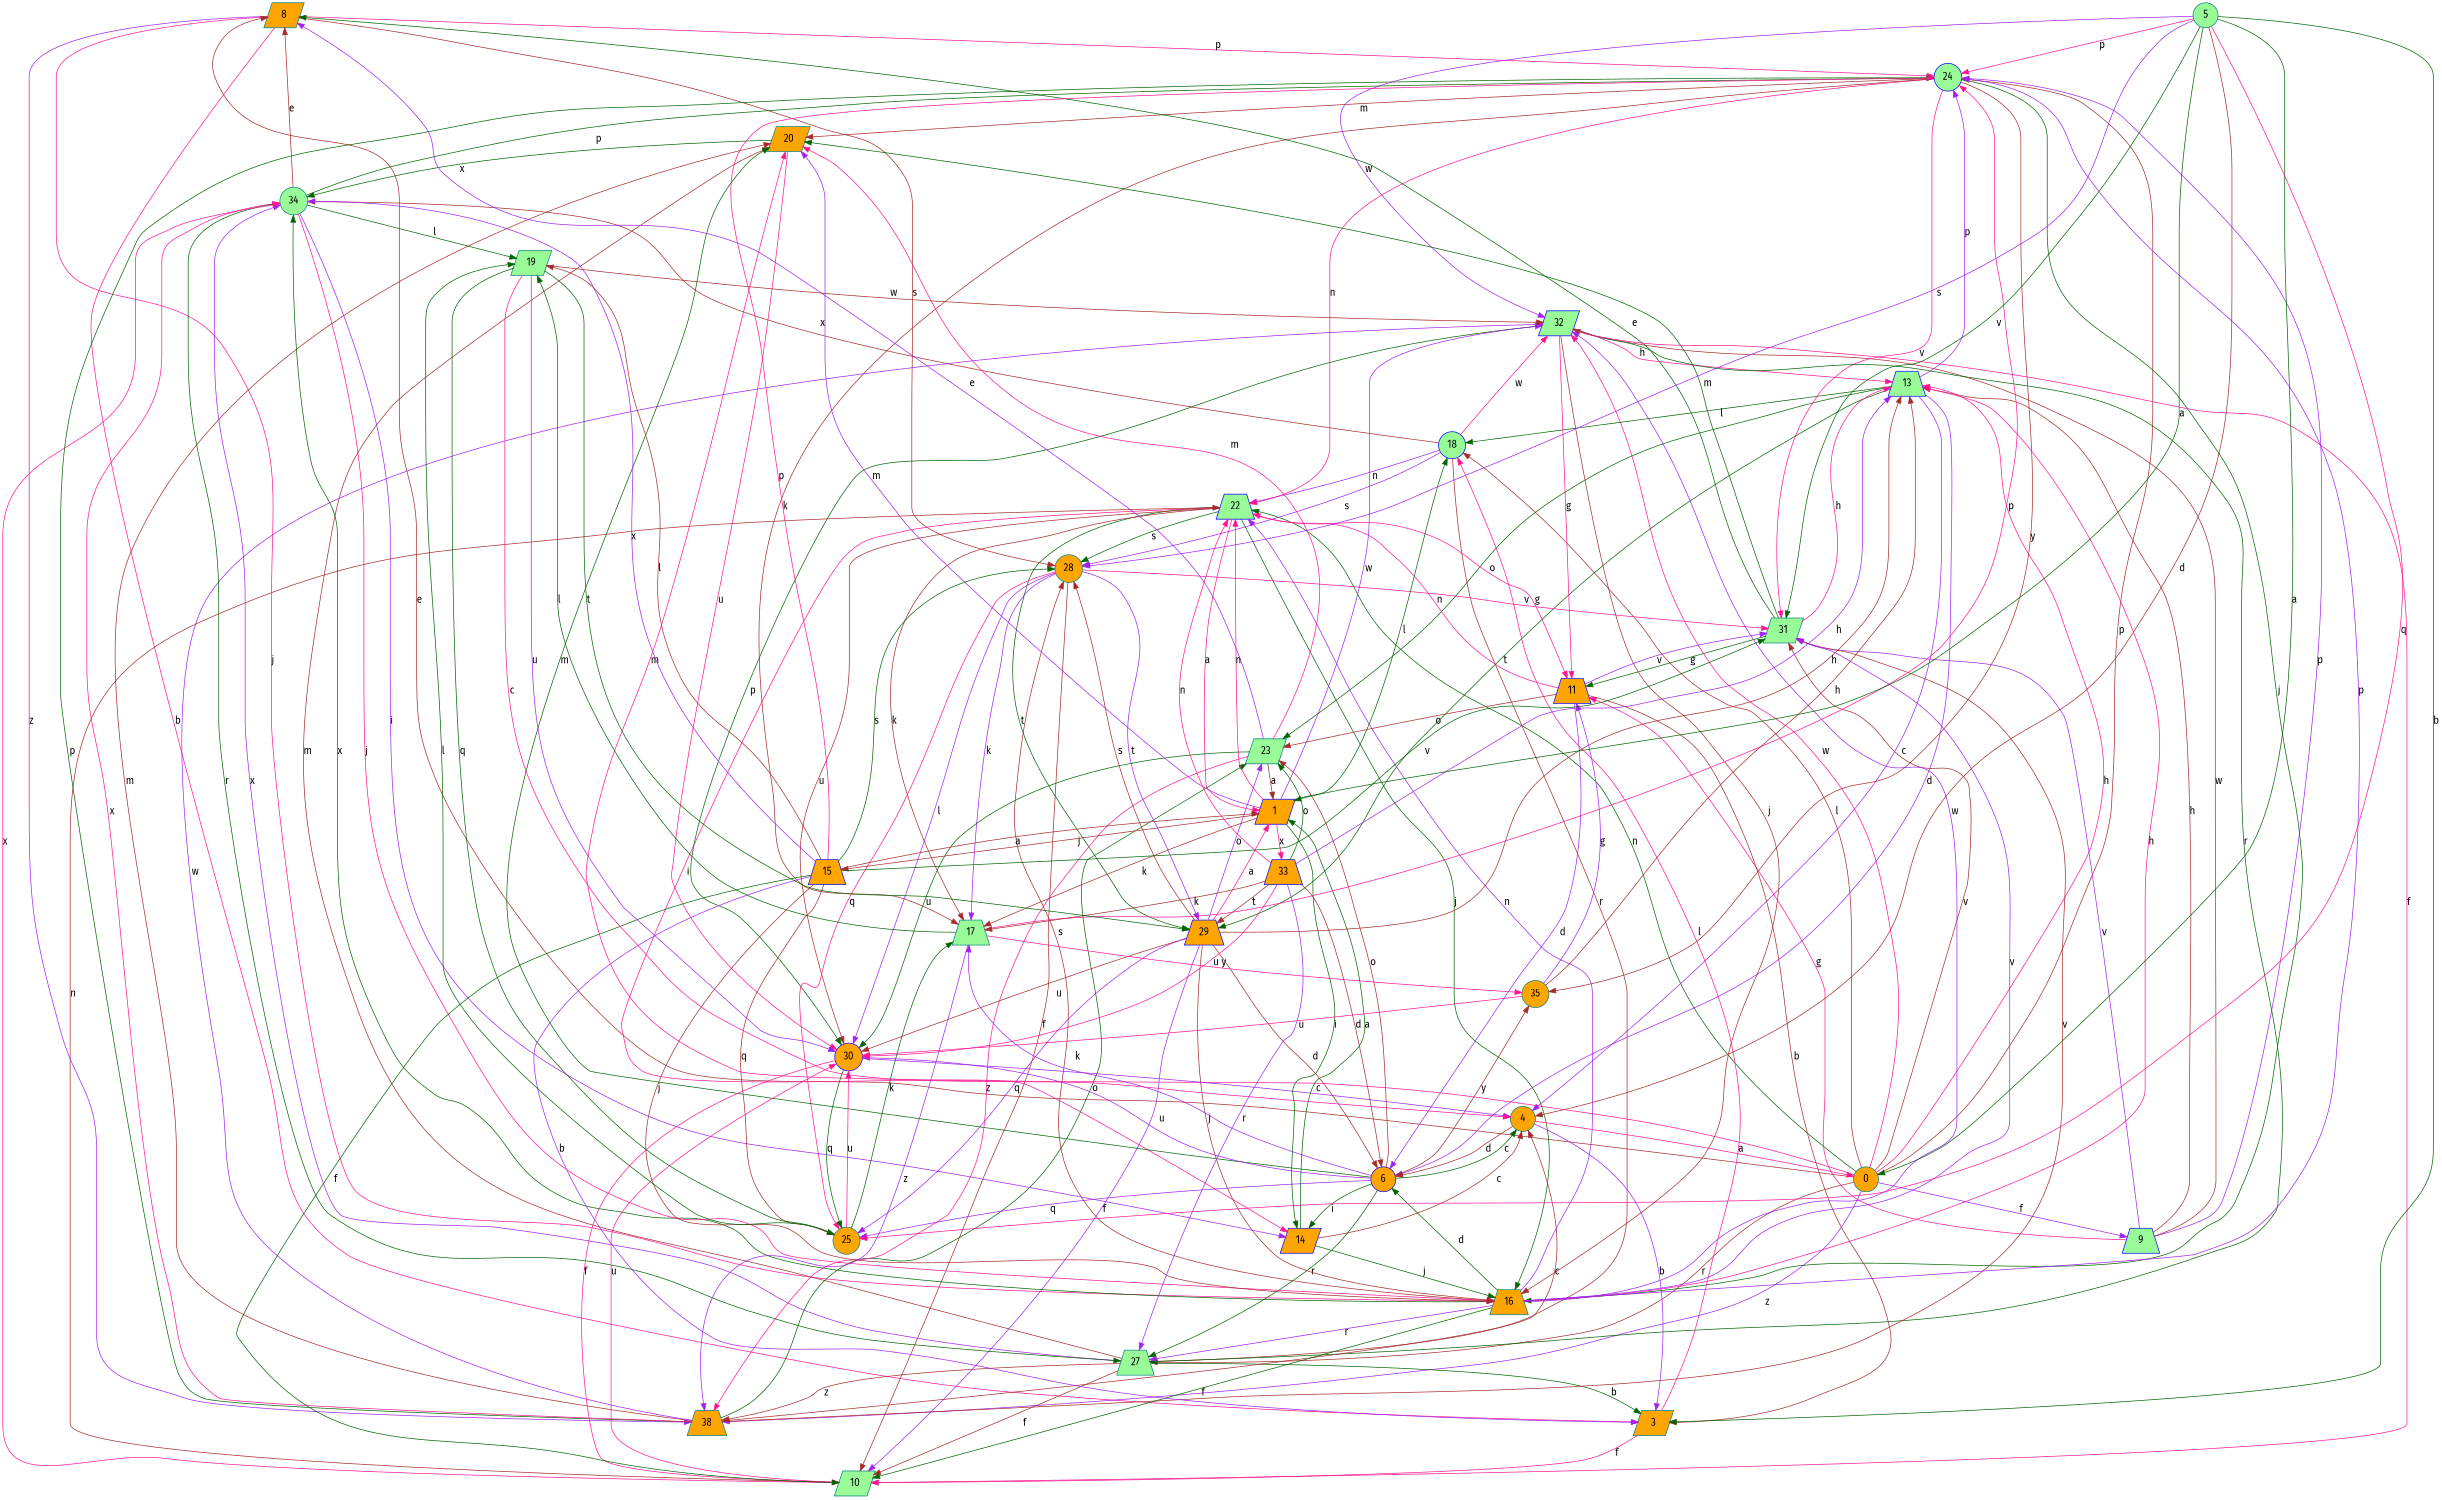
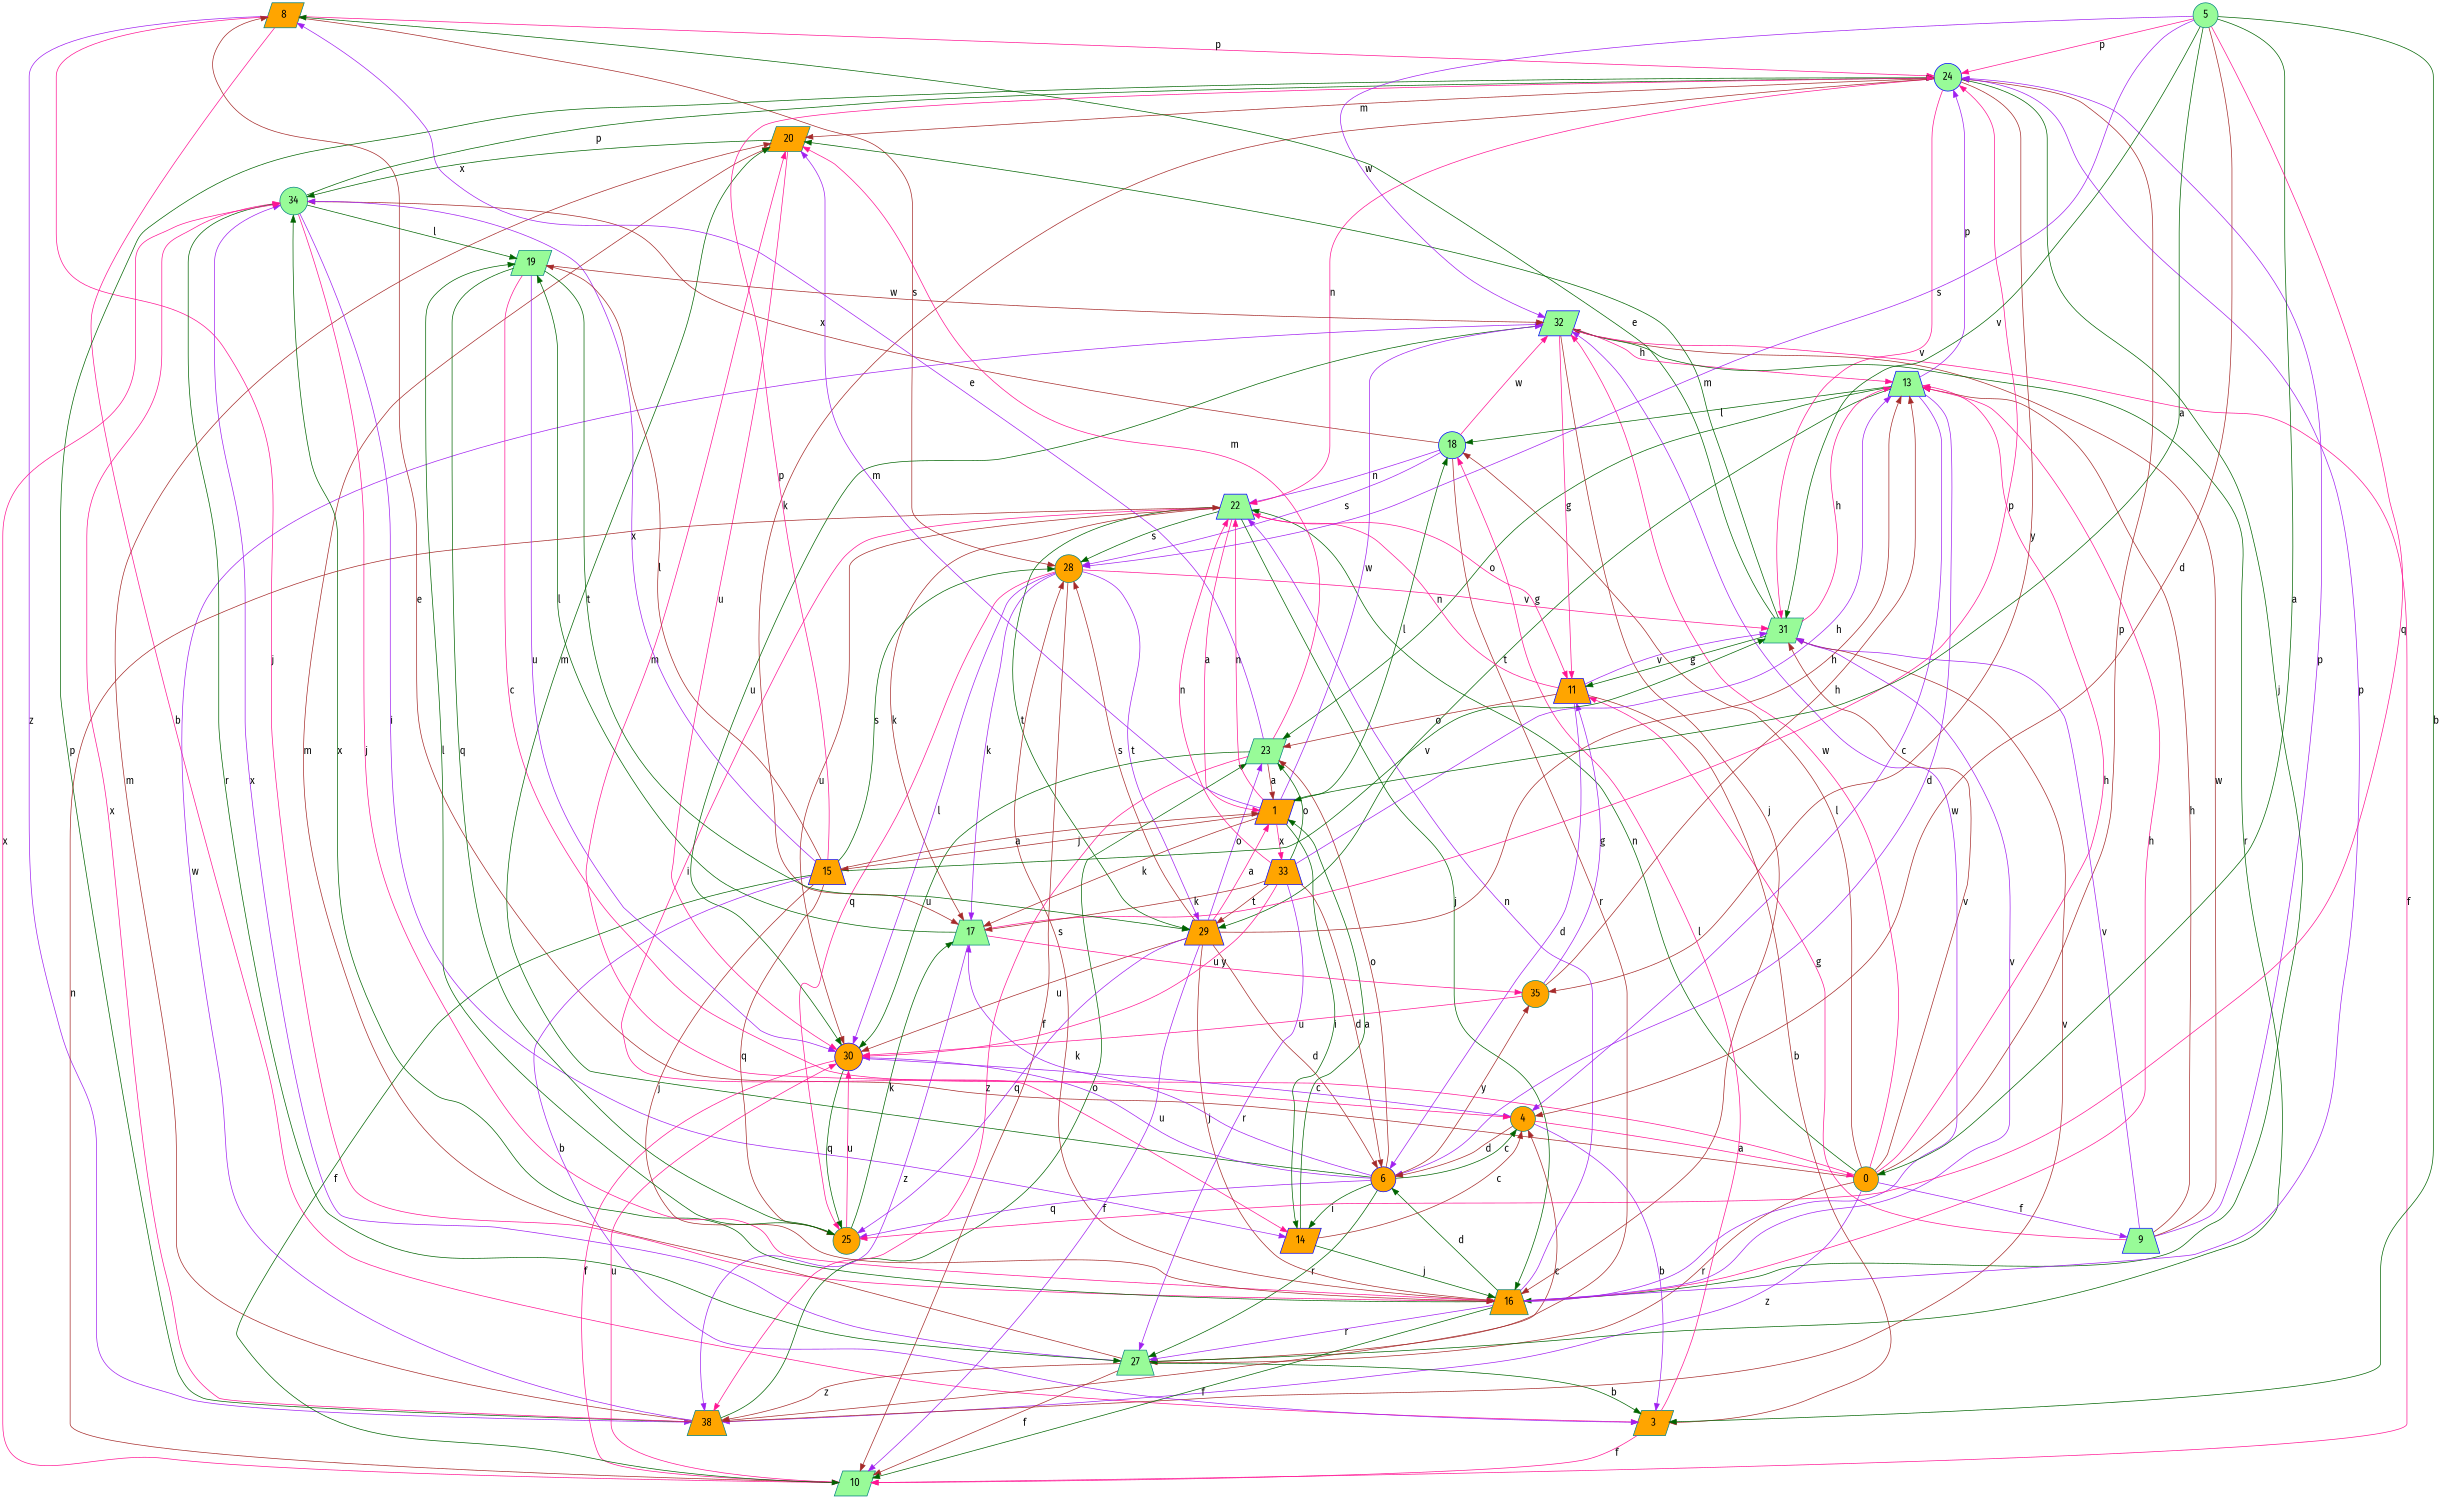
edge "34" -> "8": removed, label "e"
edge "32" -> "30": label "p" -> "u"
